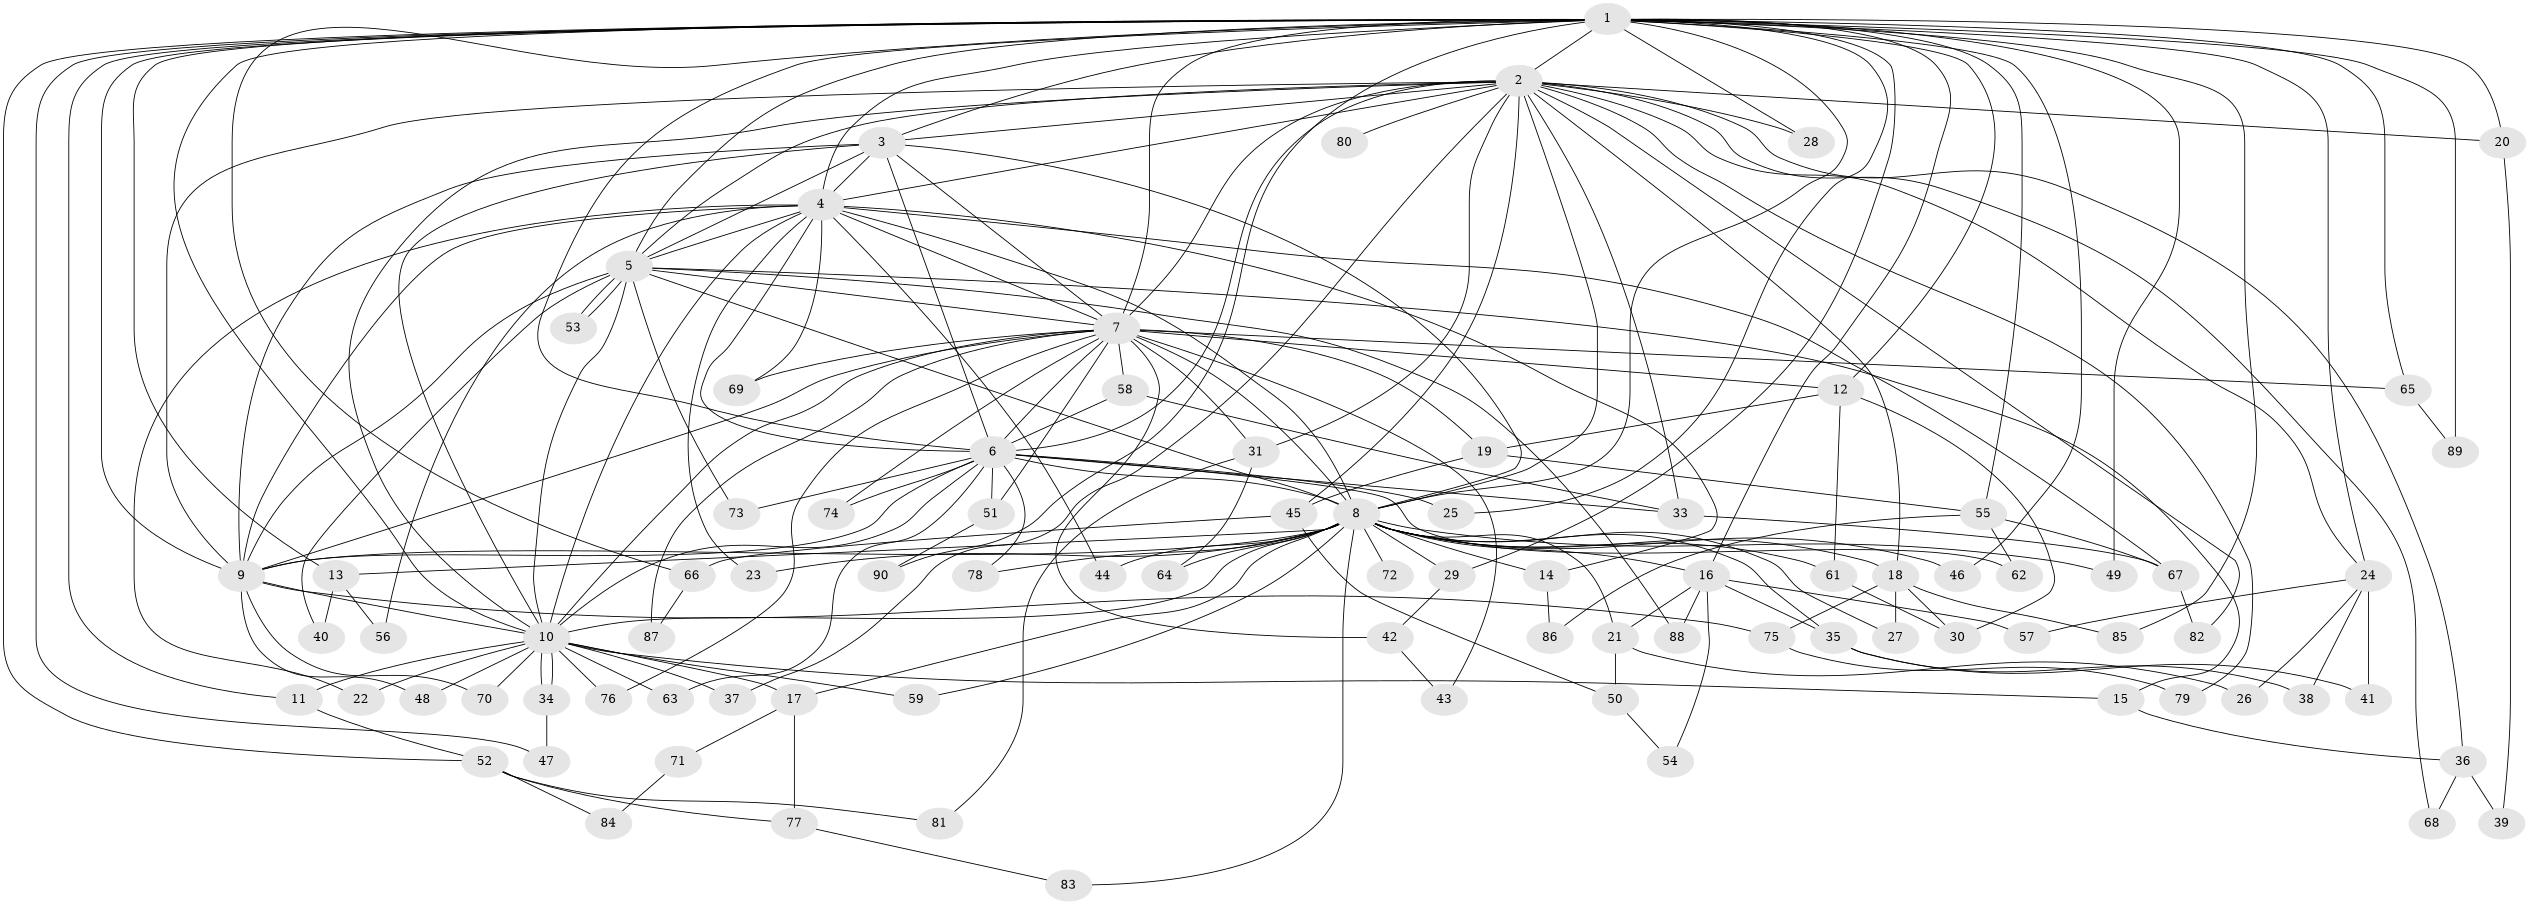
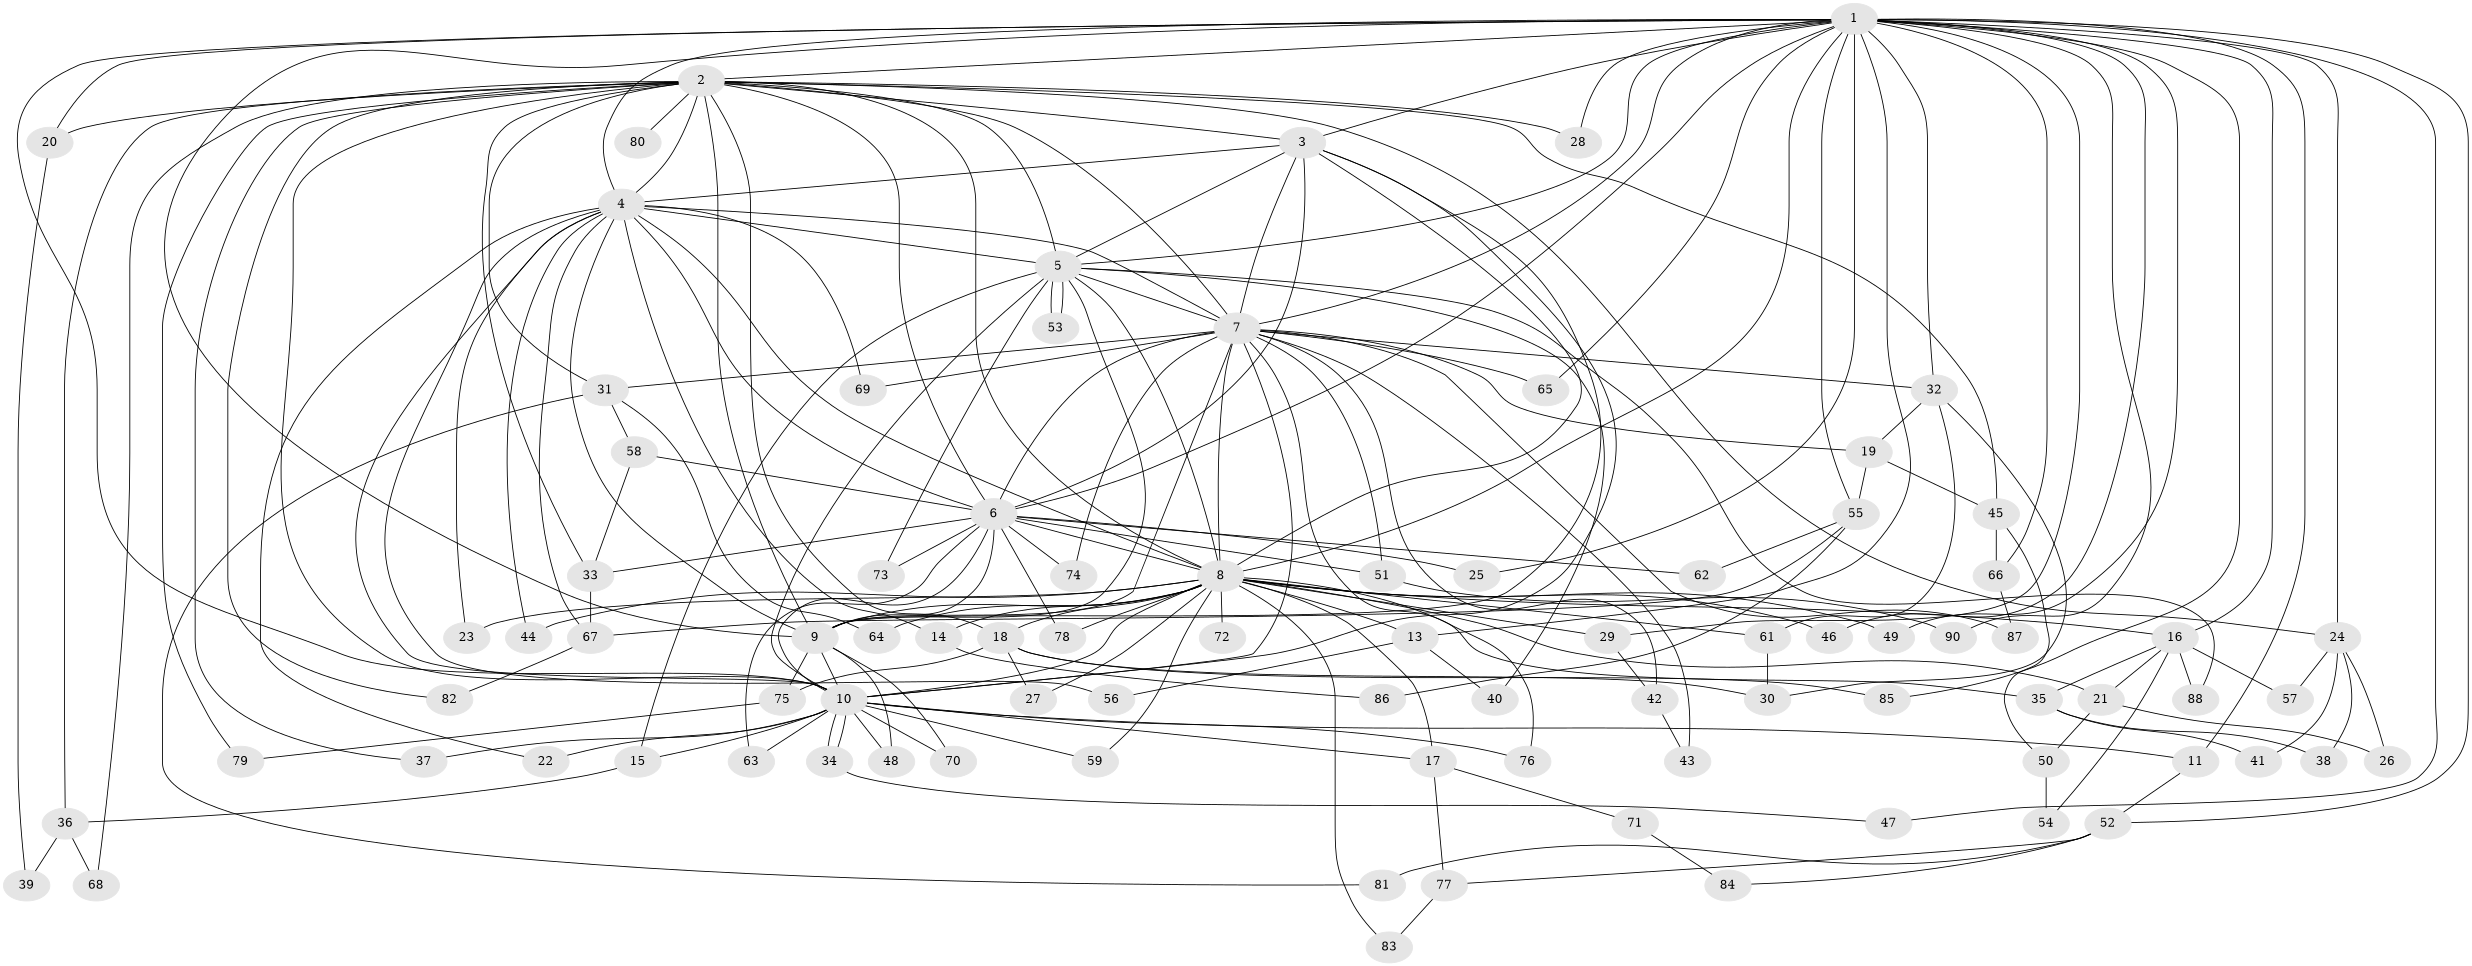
edge "7" -- "58": now "31" -- "58"
node "12": label "12" -> "32"
node "89": removed
